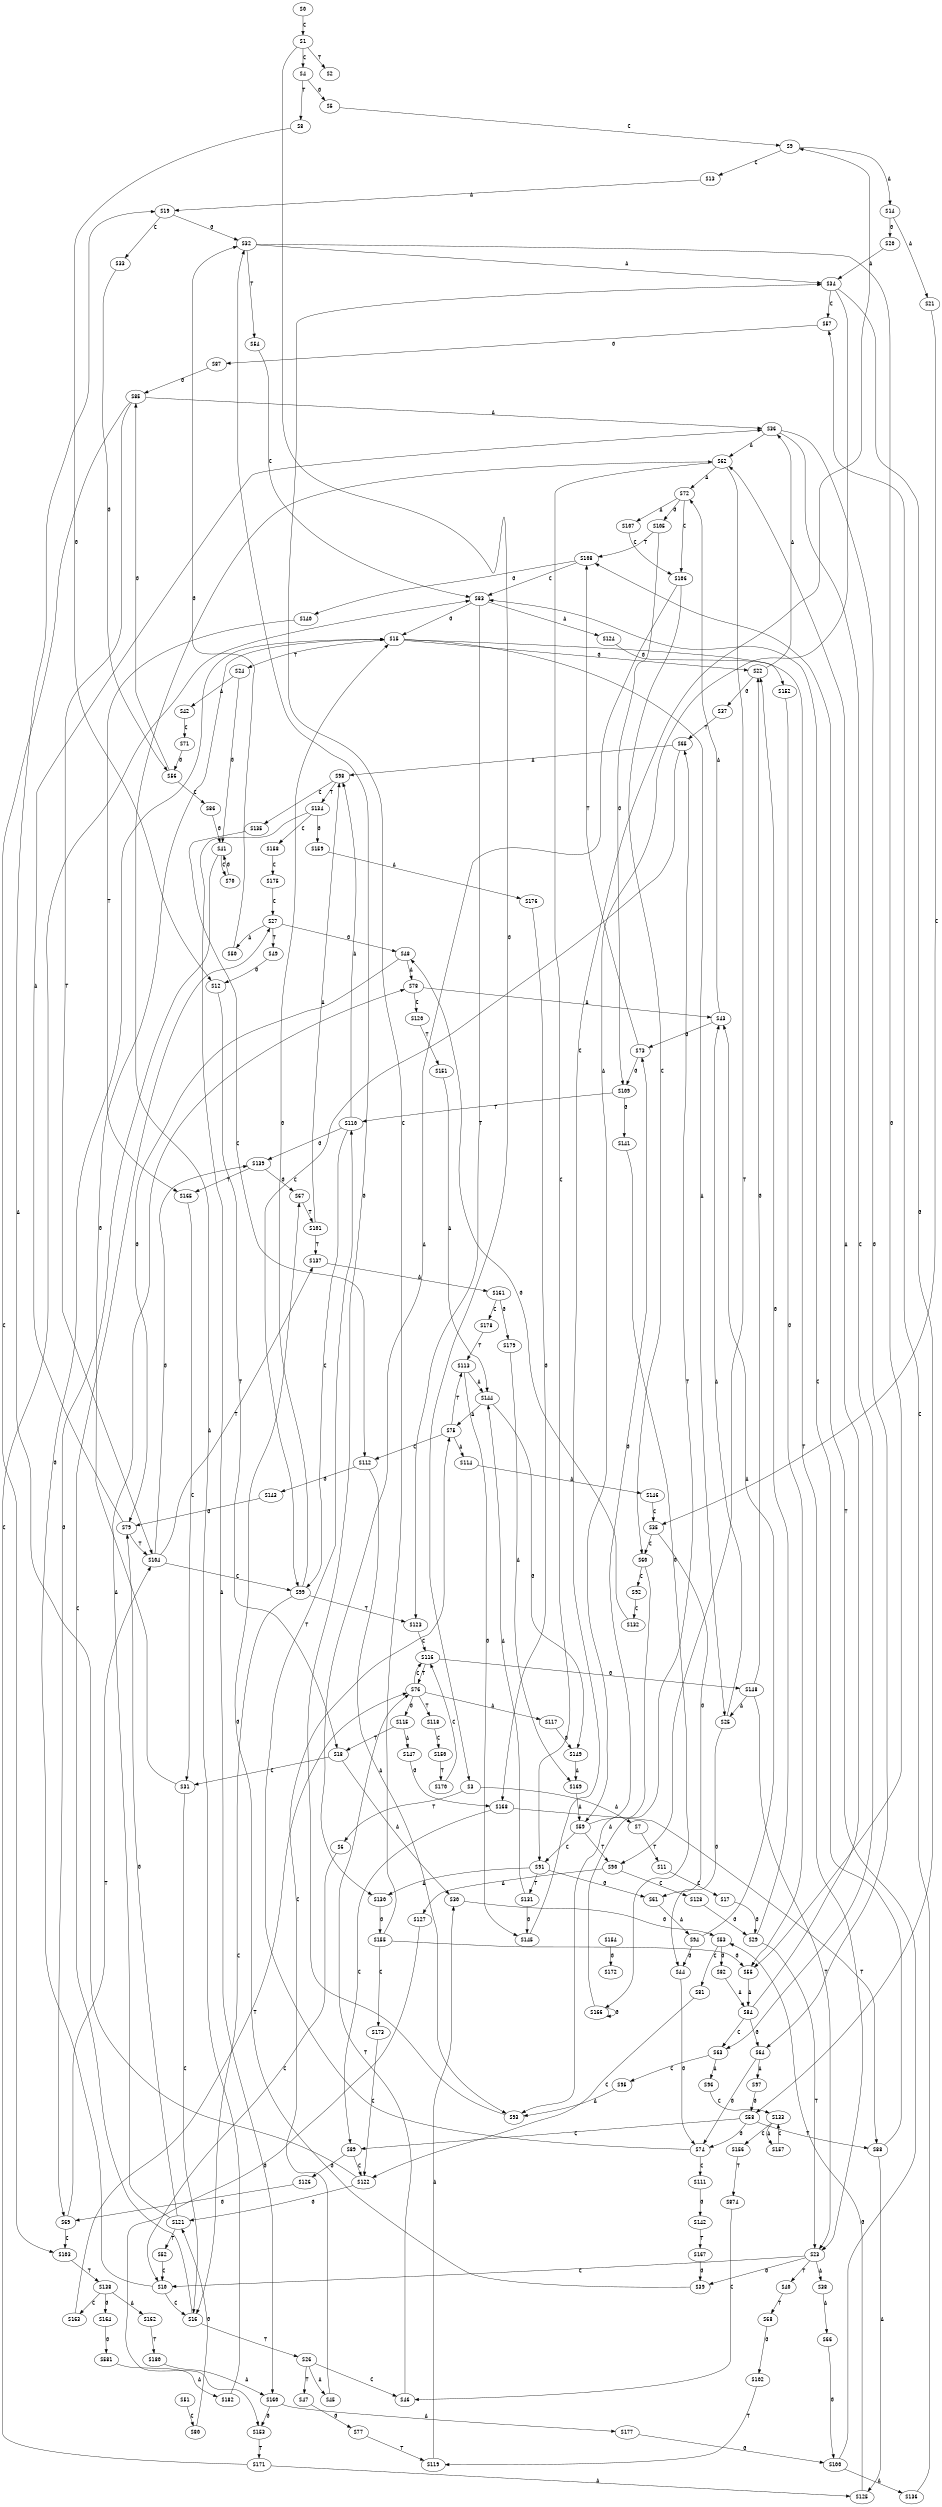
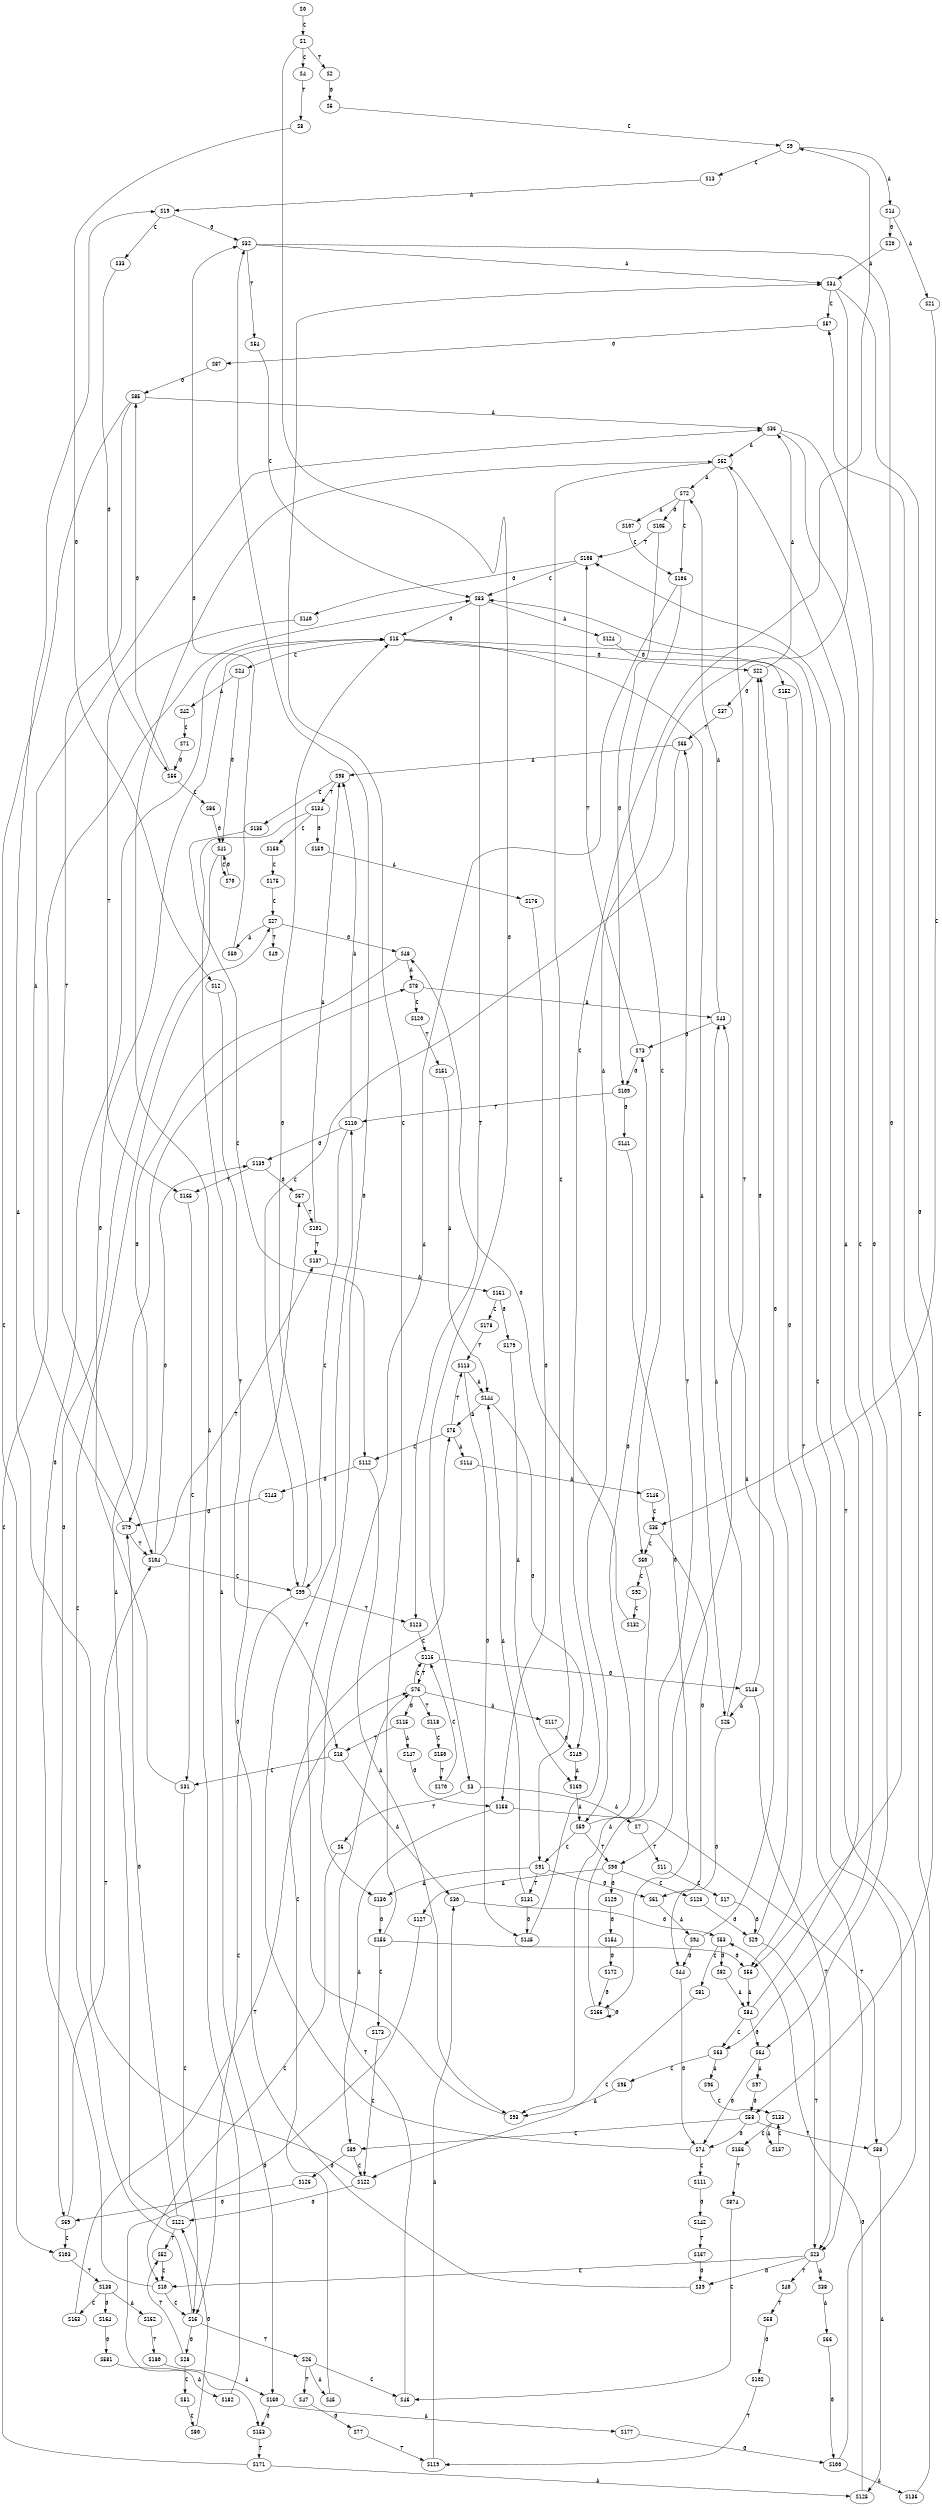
edge "S4" -> "S5": now "S2" -> "S5"
edge "S15" -> "S24": label "T" -> "C"
edge "S49" -> "S12": removed, label "G"
node "S129": added
edge "S168" -> "S89": label "C" -> "A"
edge "S172" -> "S166": added, label "G"
node "S28": added
